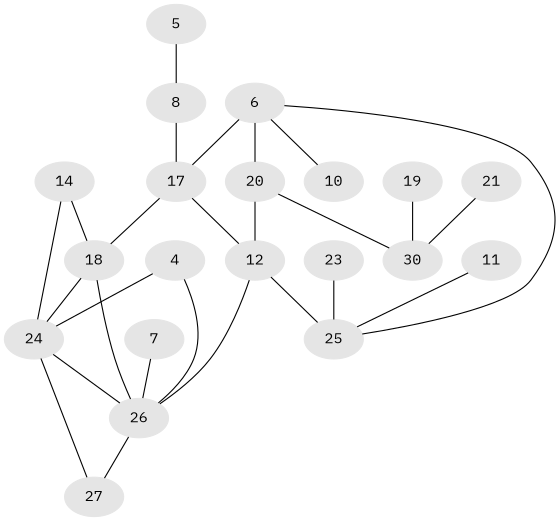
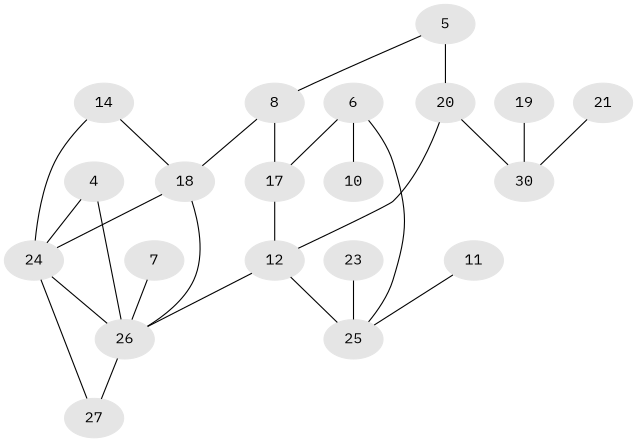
edge "6" -- "20": now "5" -- "20"
edge "17" -- "18": now "8" -- "18"
